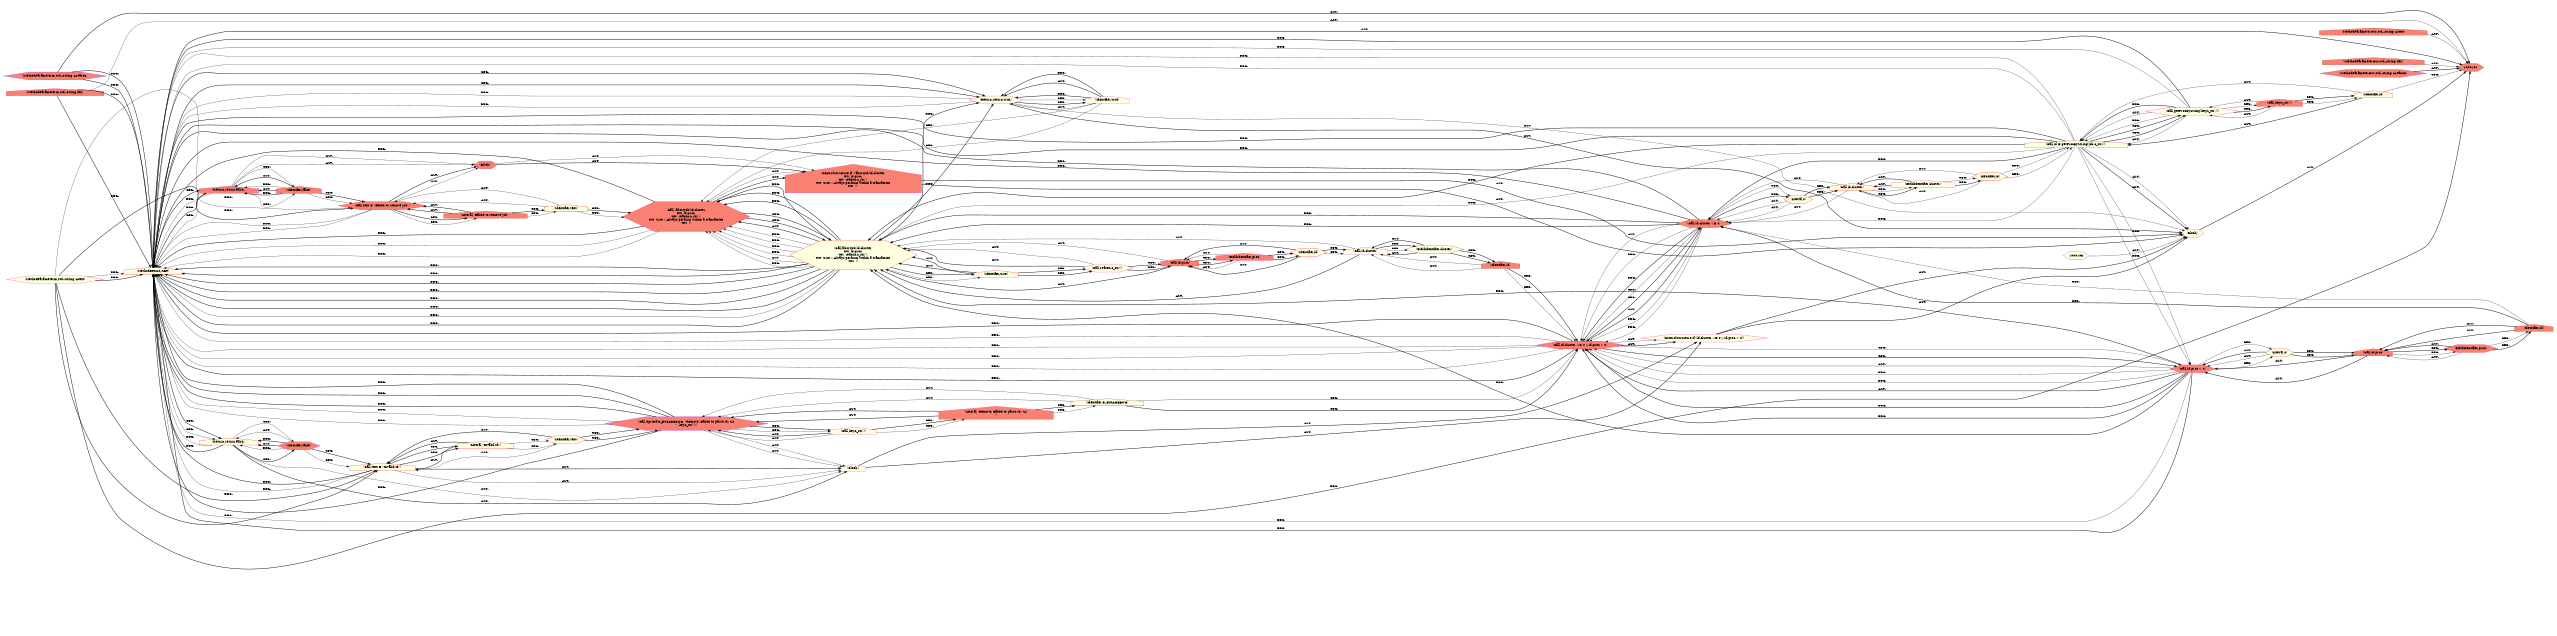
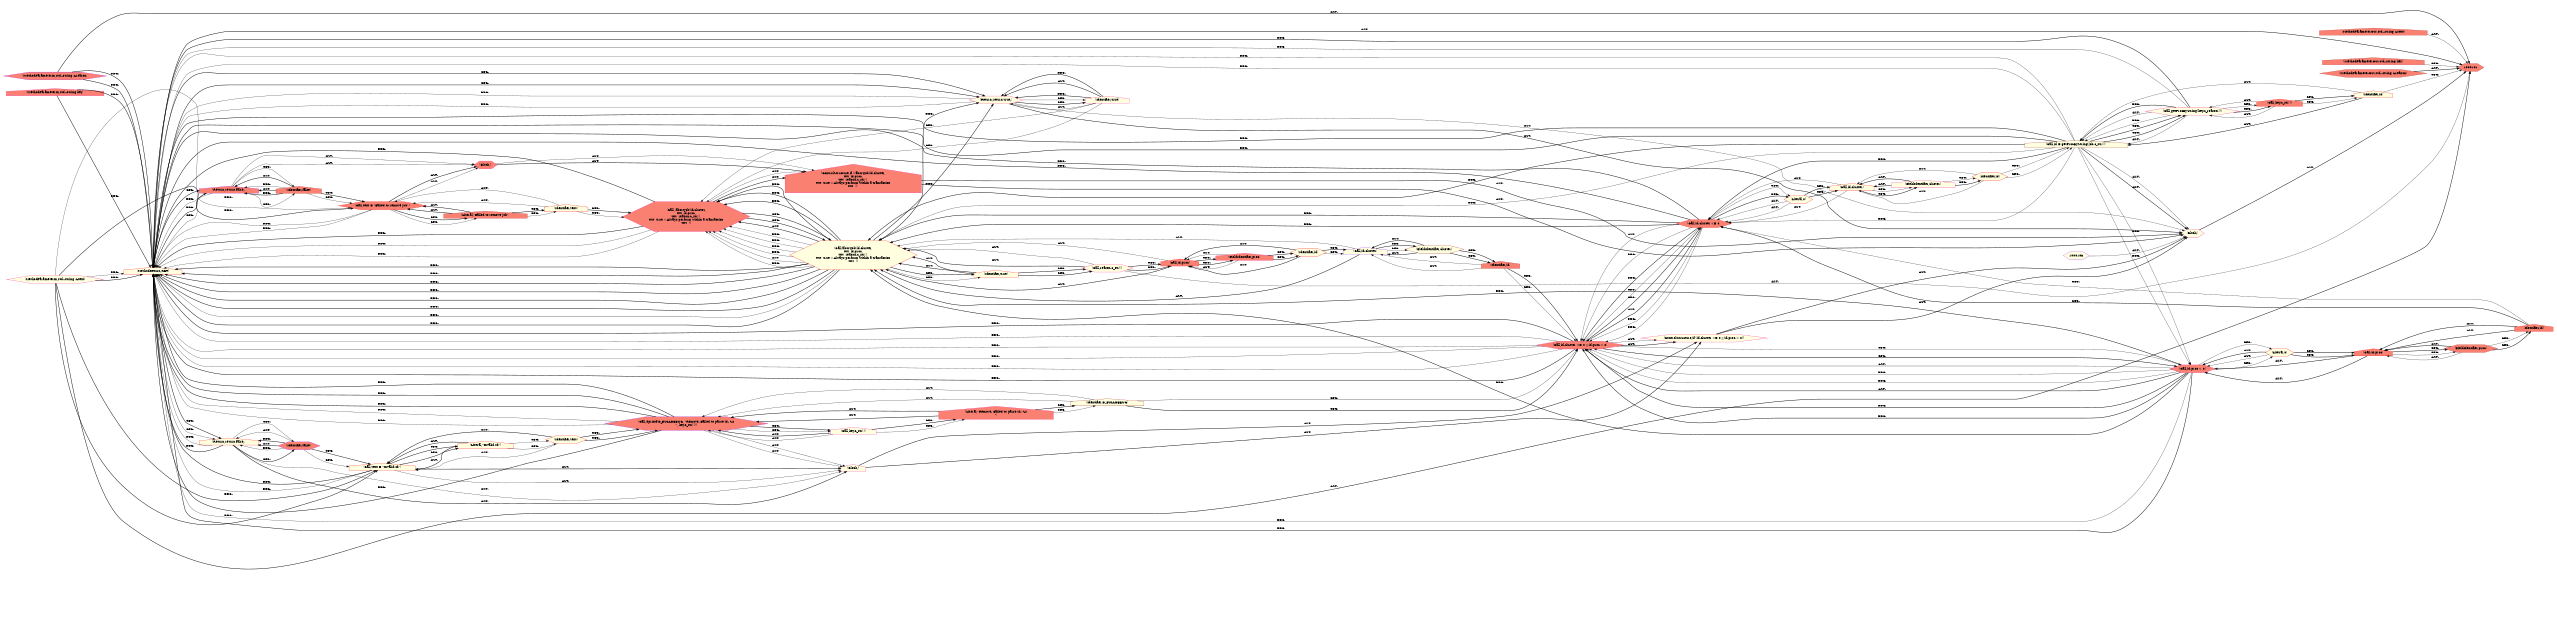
edge "(MethodParameterIn,std::string key)" -> "1000101": now "(Call,reason.c_str())" -> "1000101"
edge "(MethodParameterOut,std::string key)" -> "1000101": label "AST: " -> "CFG: "
node "(MethodParameterOut,std::string &reason)": color purple -> brown
node "(Call,getProcByString(key.c_str()))": label "(Call,getProcByString(key.c_str()))" -> "(Call,getProcByString(key.c_reason()))"
edge "(MethodParameterIn,std::string &text)" -> "1000101": label "DDG: " -> "AST: "
